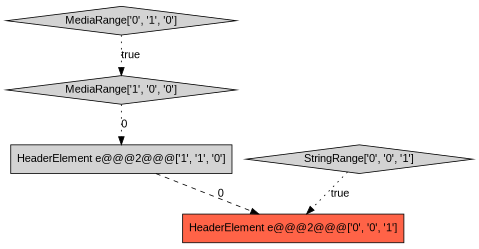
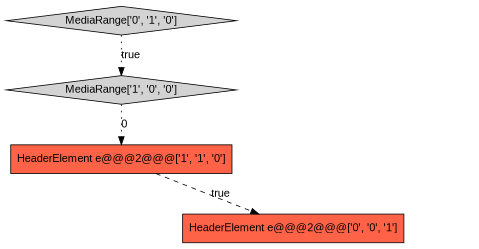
node "HeaderElement e@@@2@@@['1', '1', '0']": fillcolor lightgray -> tomato
node "StringRange['0', '0', '1']": removed
edge "HeaderElement e@@@2@@@['1', '1', '0']" -> "HeaderElement e@@@2@@@['0', '0', '1']": label "0" -> "true"
